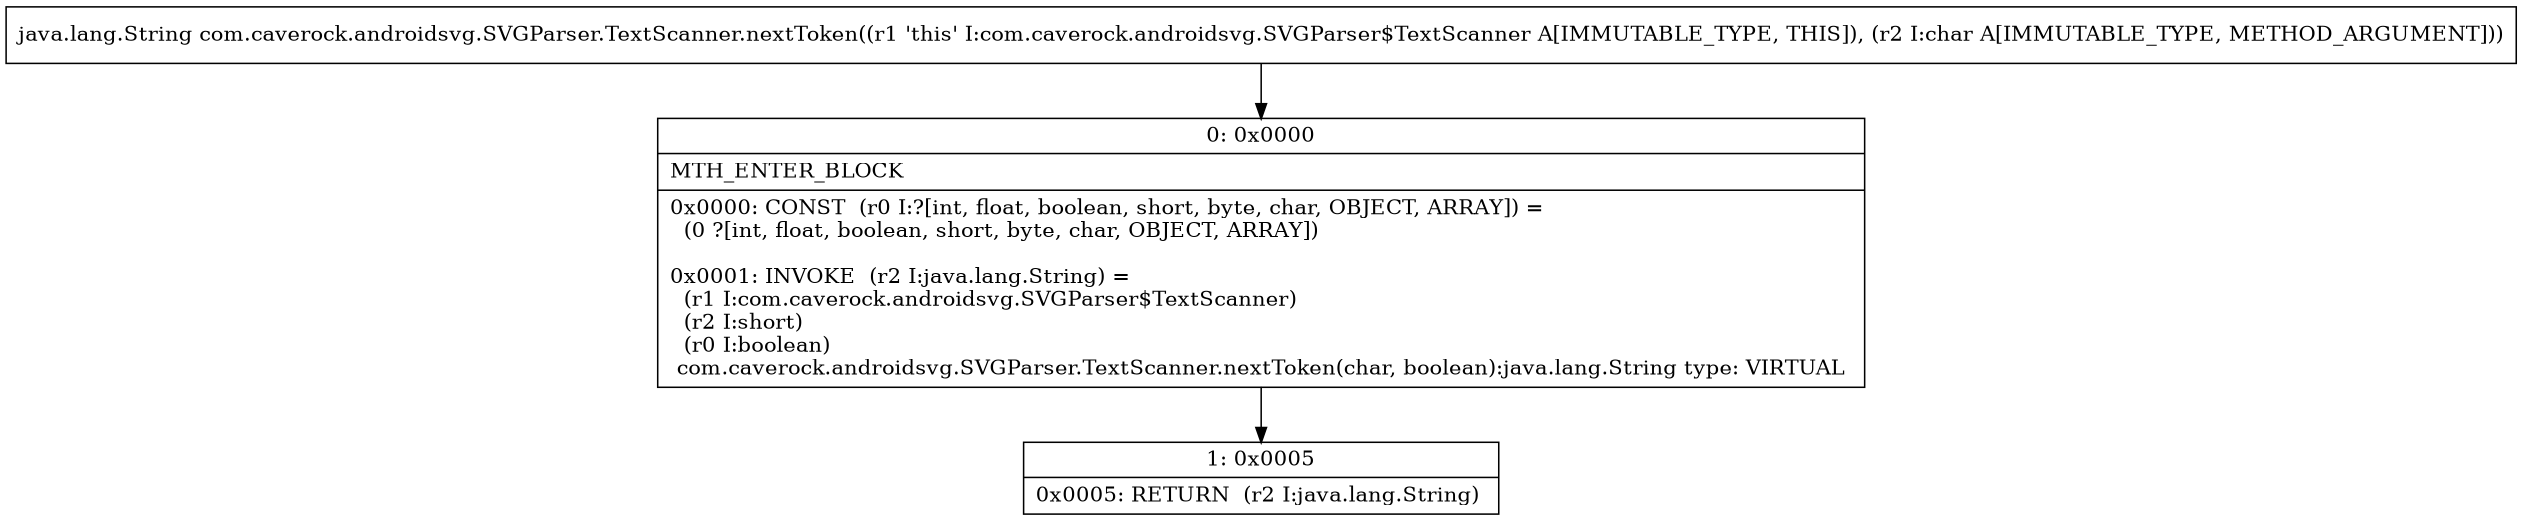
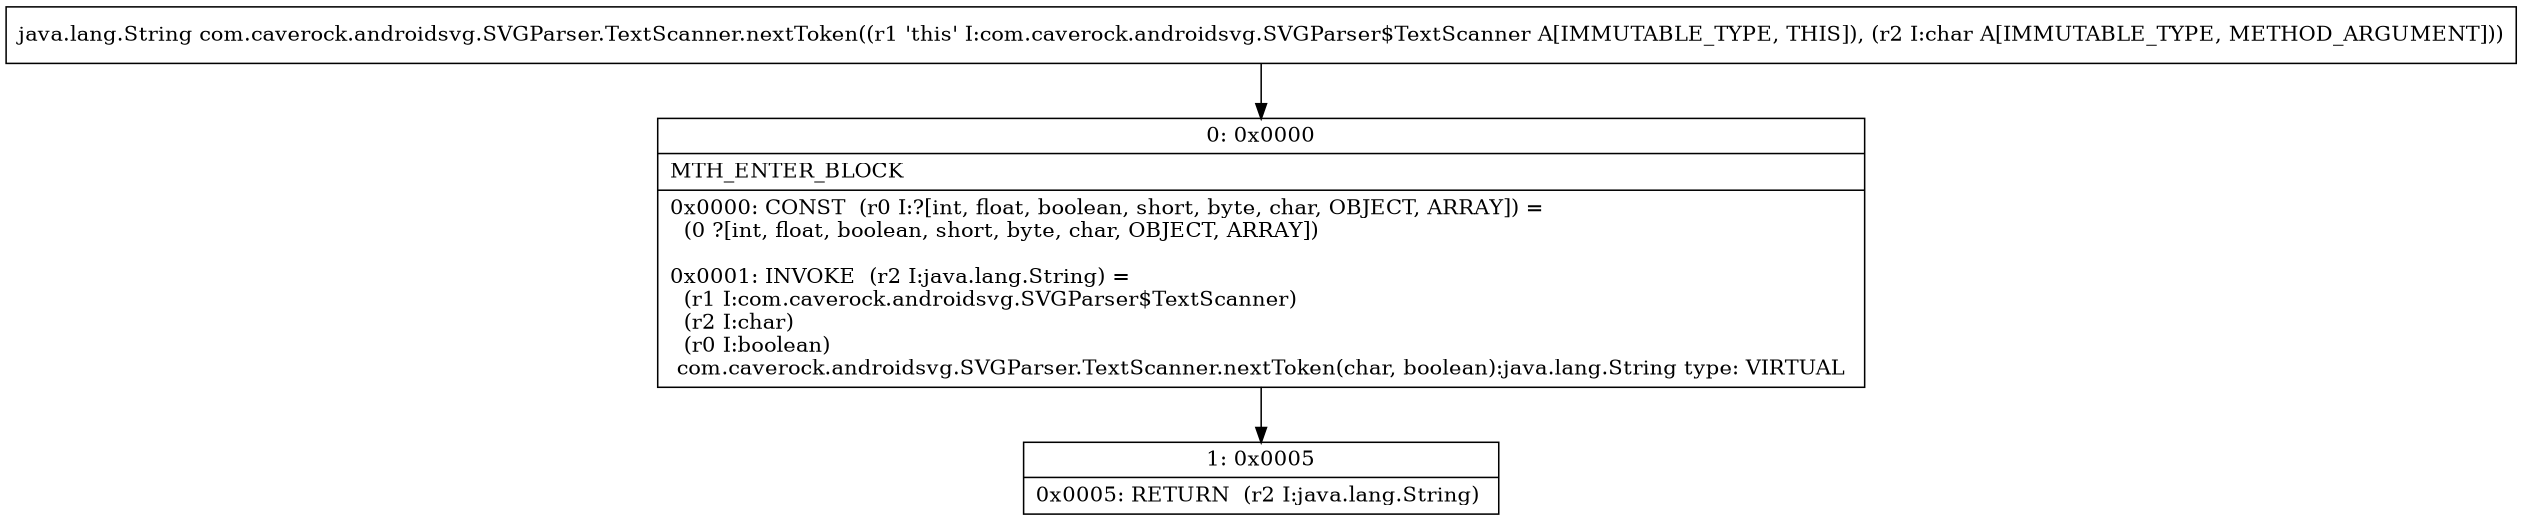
node "0: 0x0000": text "(r2 I:short)" -> "(r2 I:char)"
